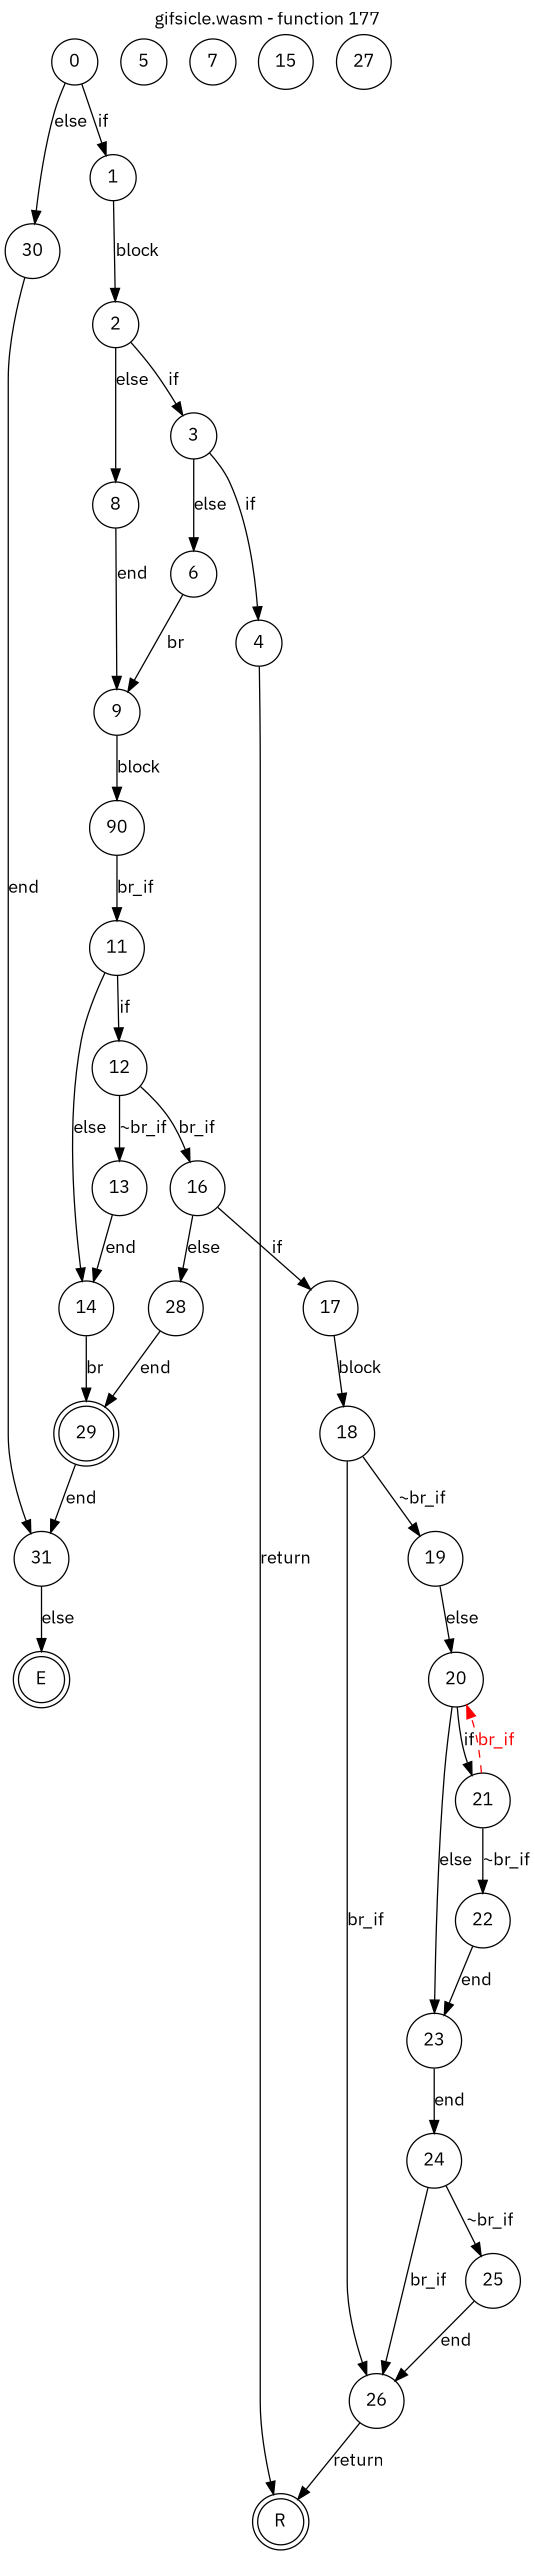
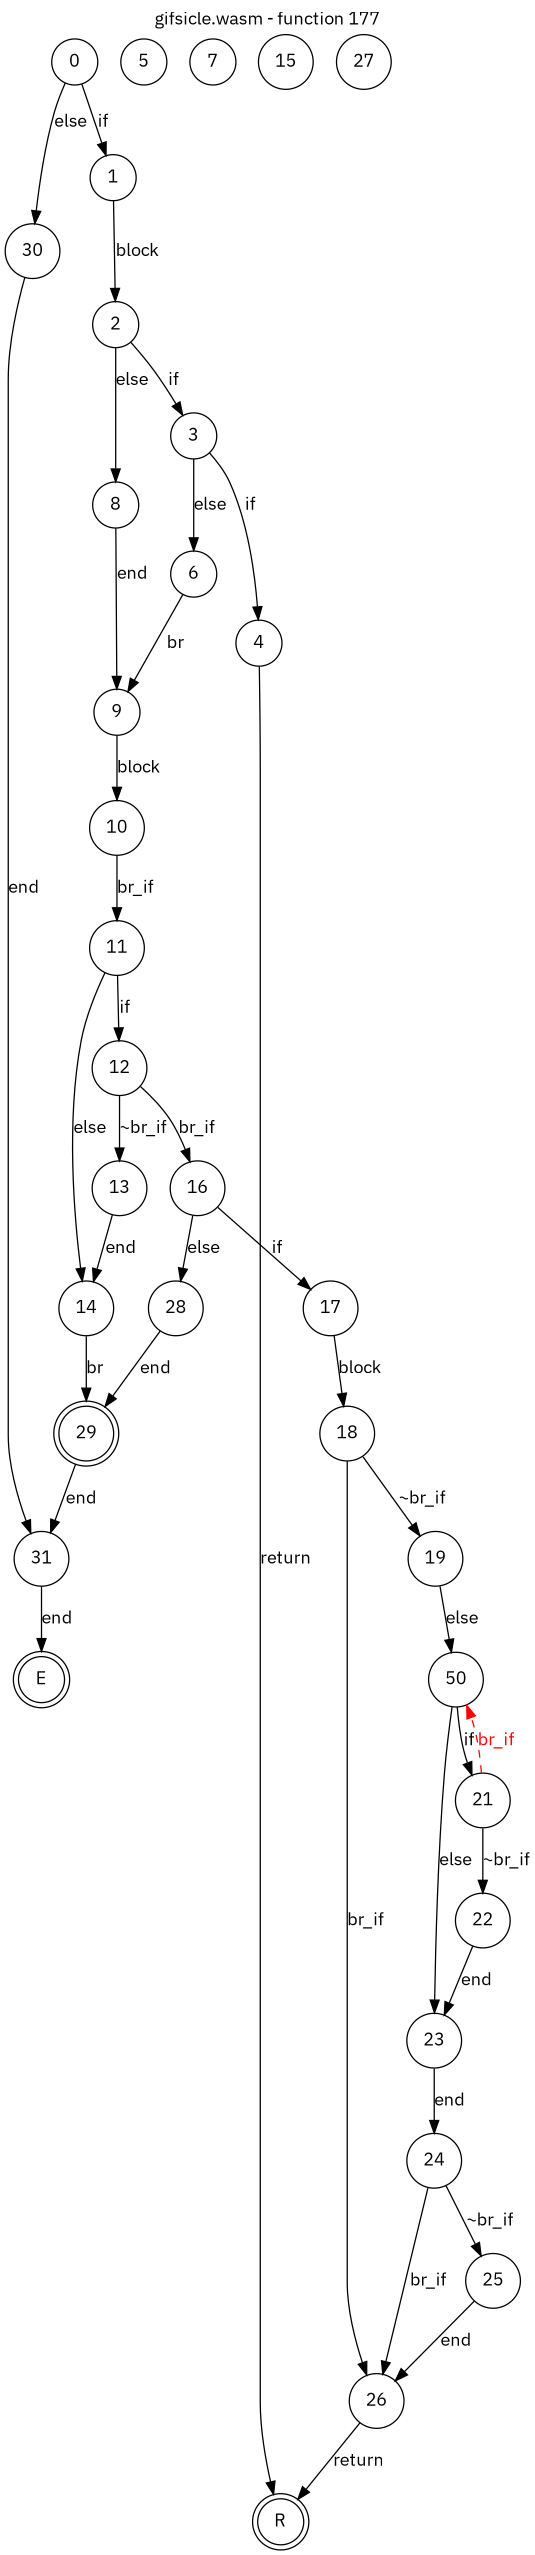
node "90": label "90" -> "10"
edge "31" -> "E": label "else" -> "end"
node "20": label "20" -> "50"
